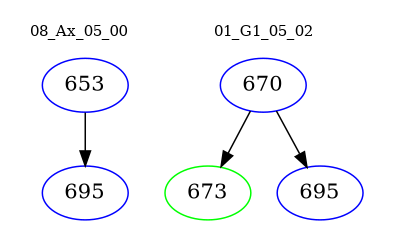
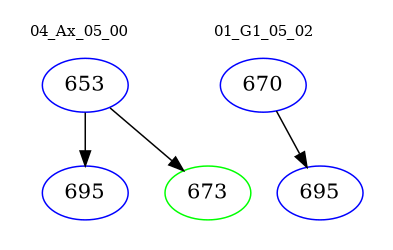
cluster "08_Ax_05_00": label "08_Ax_05_00" -> "04_Ax_05_00"
edge "670" -> "673": now "653" -> "673"
